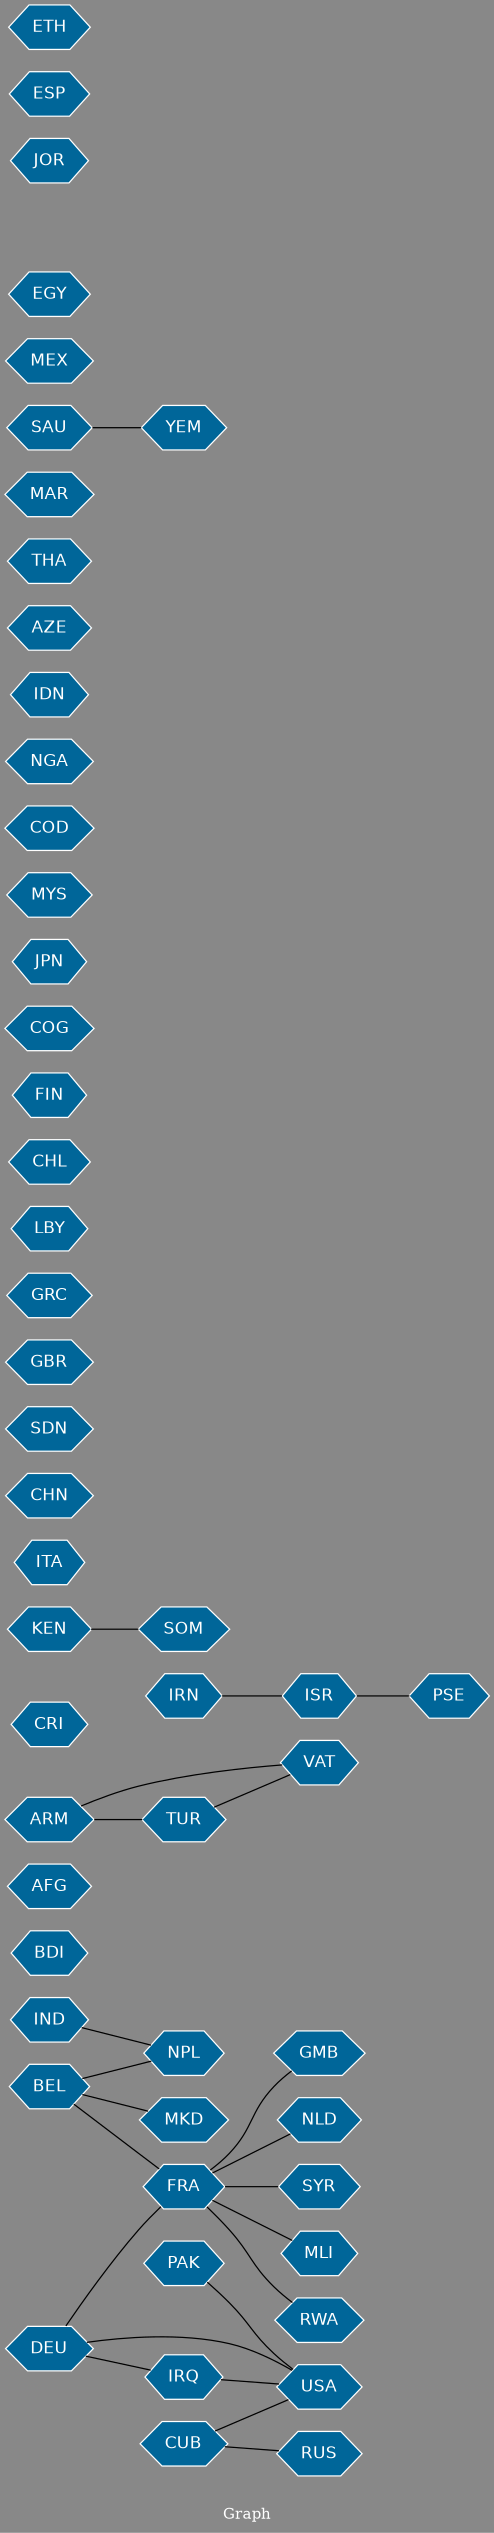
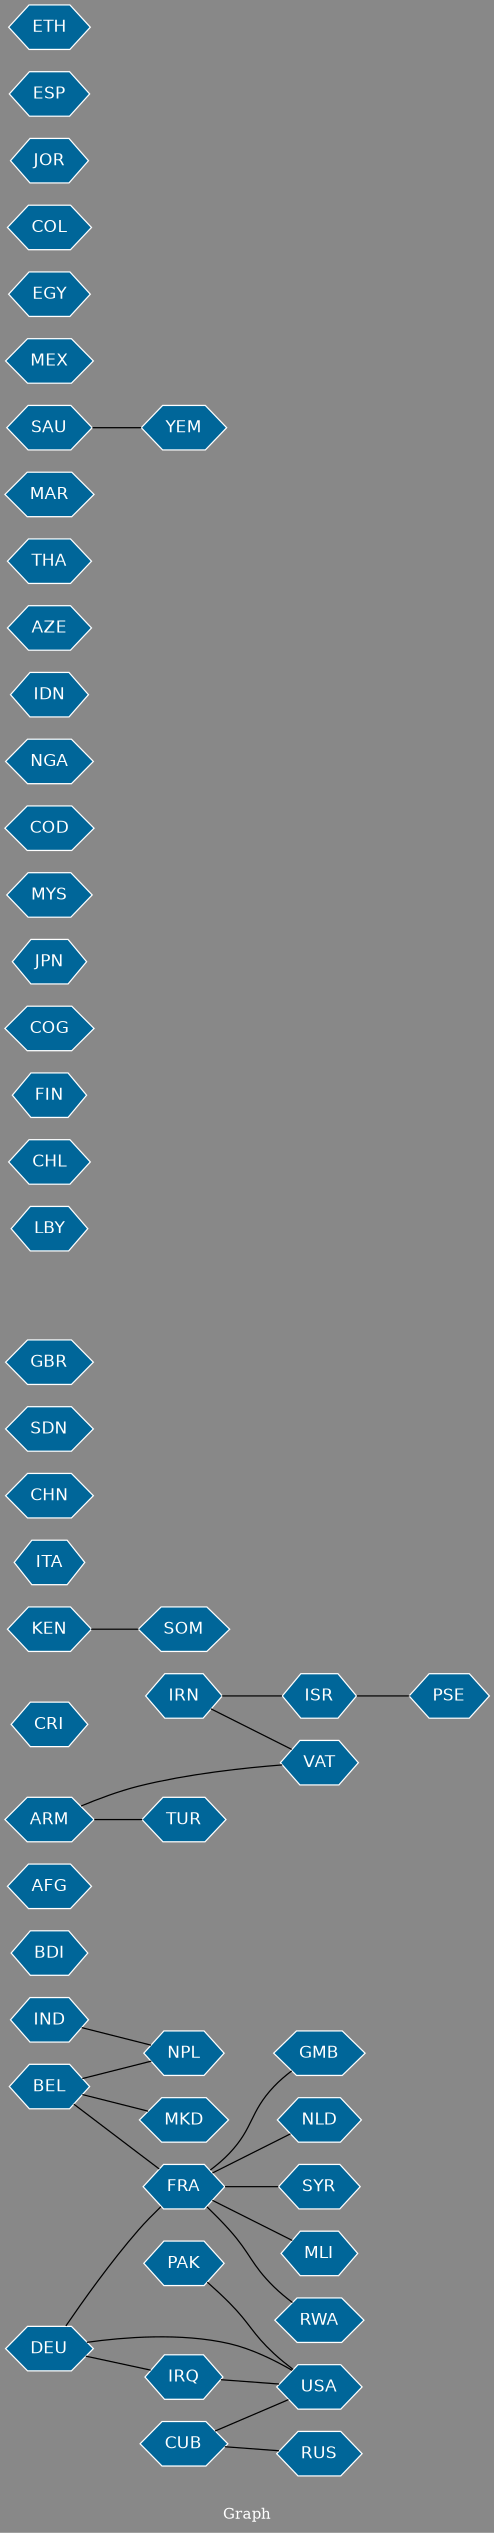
node "COL": added
node "GRC": removed
edge "VAT" -- "TUR": now "VAT" -- "IRN"
